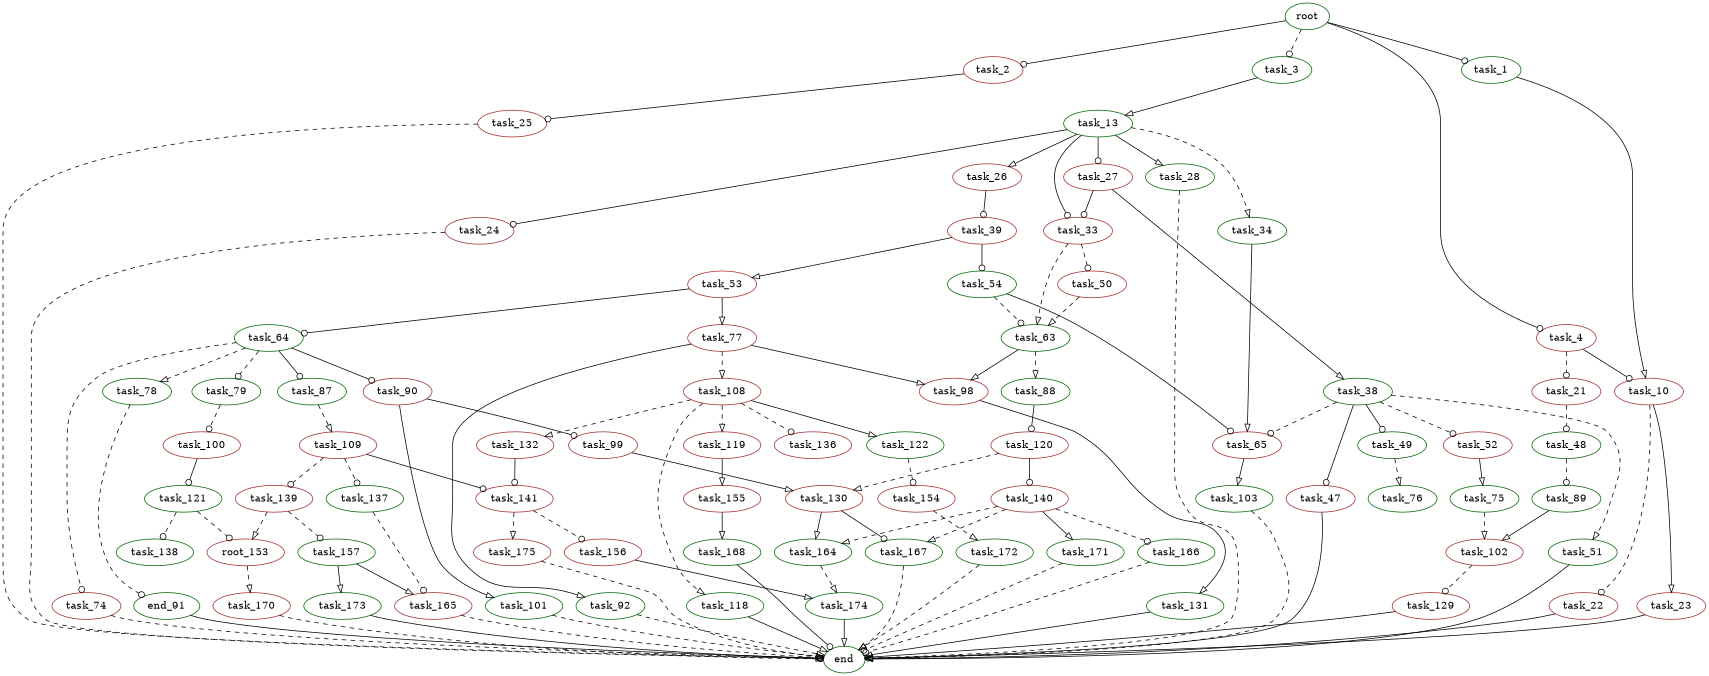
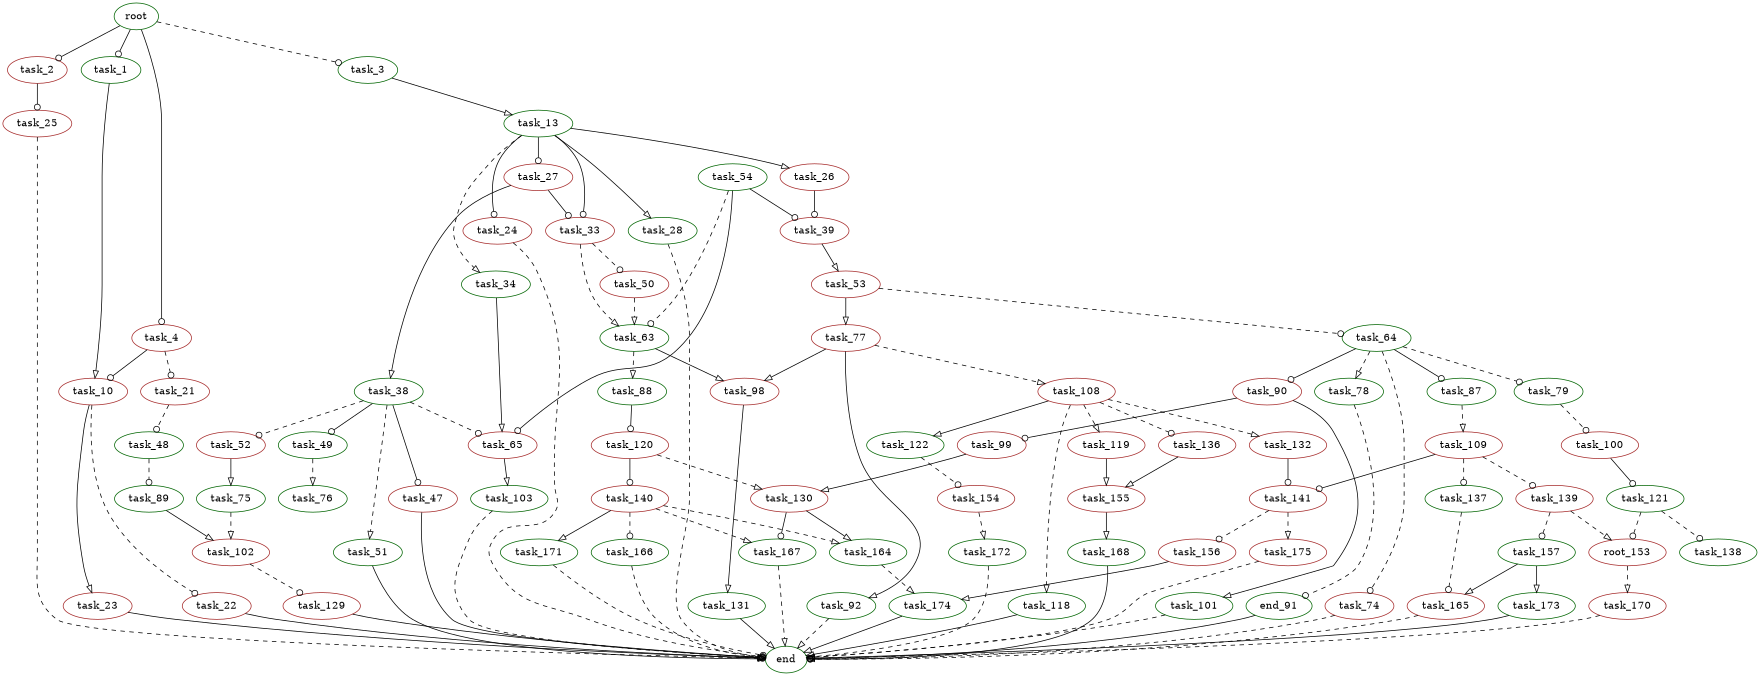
edge "task_39" -> "task_54": reversed
edge "task_53" -> "task_64": style solid -> dashed
edge "task_136" -> "task_155": added
